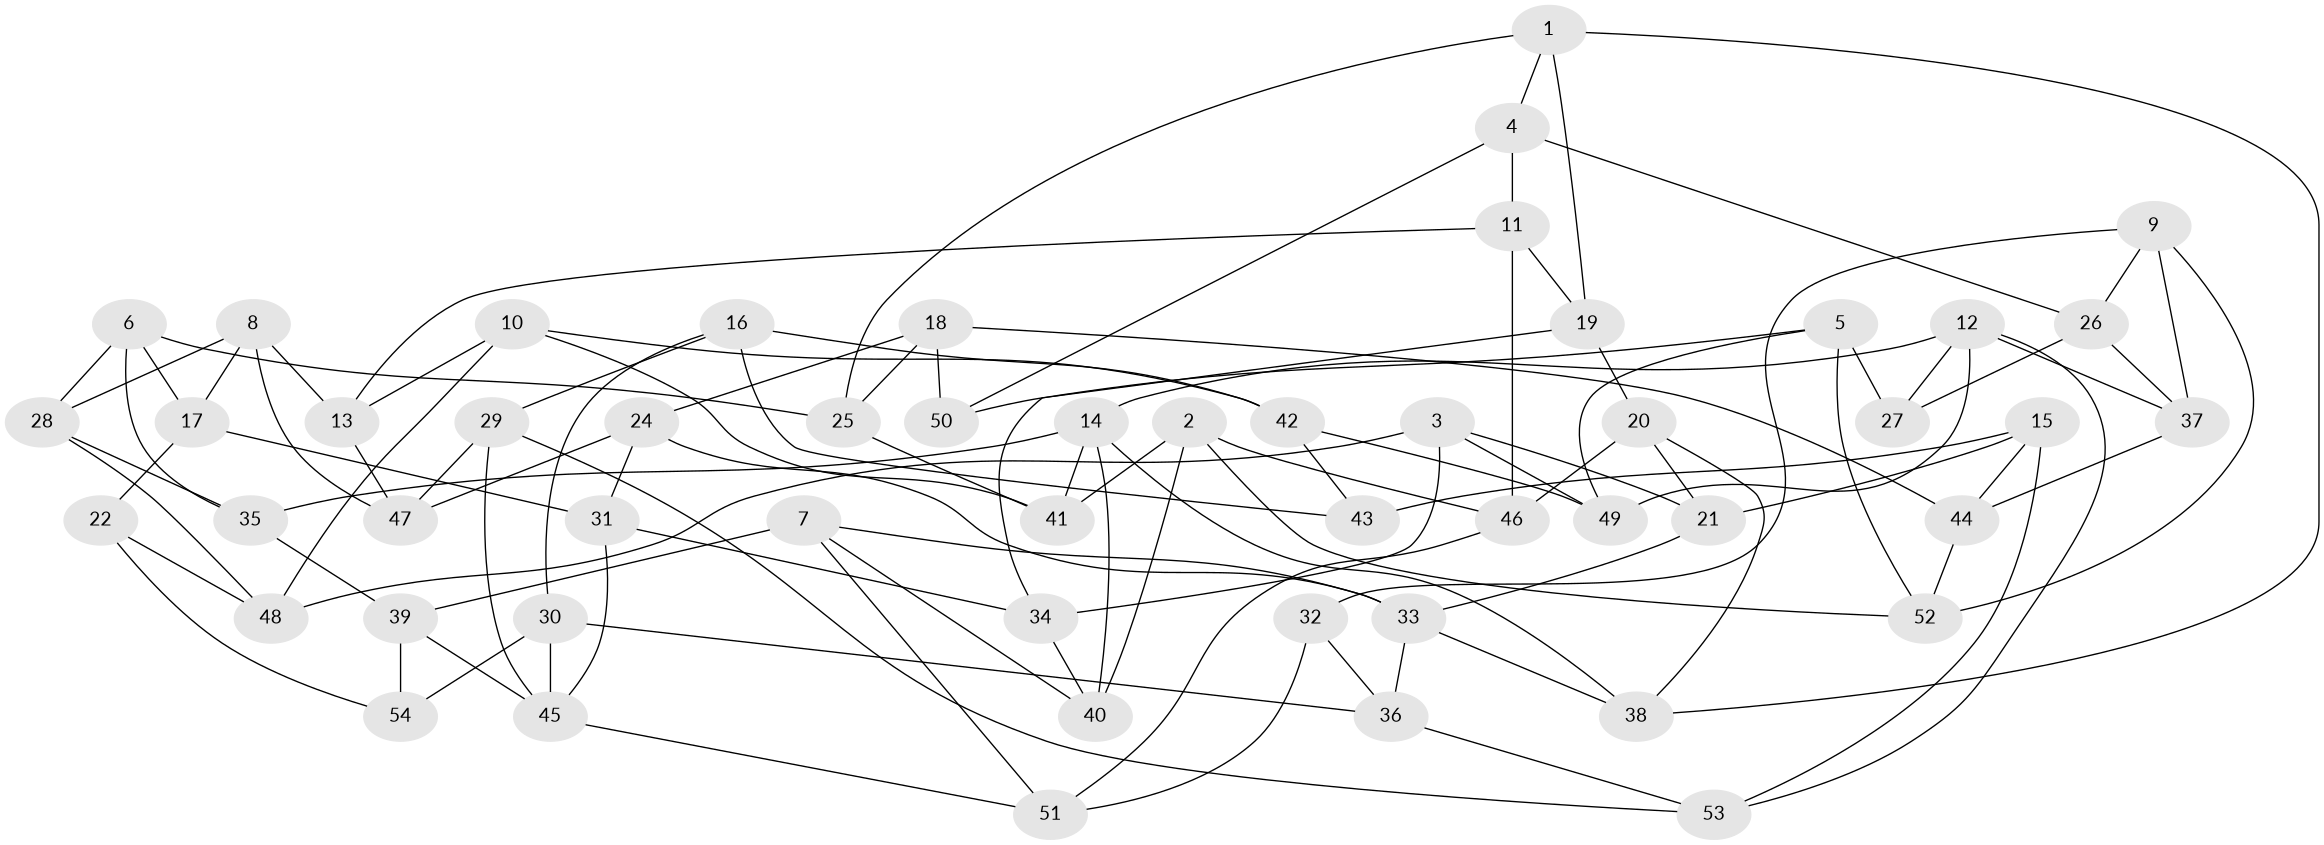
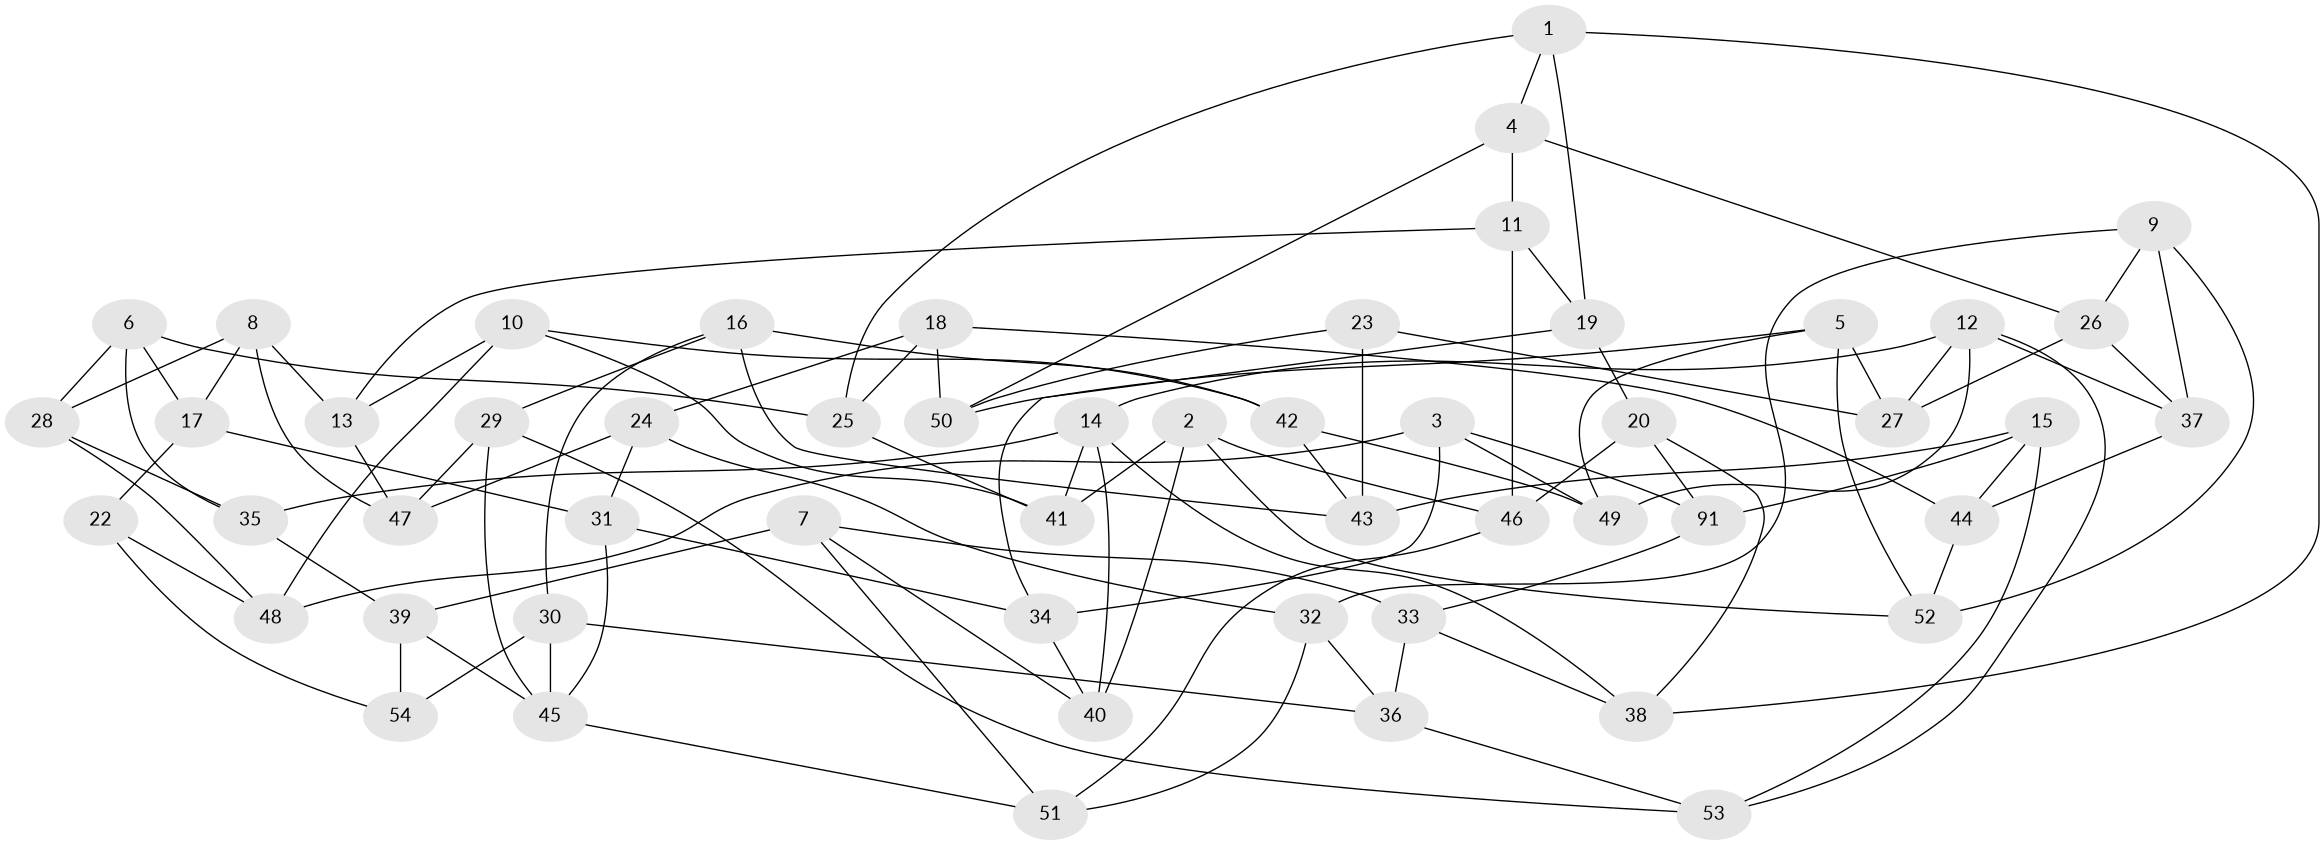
node "23": added
node "21": label "21" -> "91"
edge "24" -- "33": now "24" -- "32"
